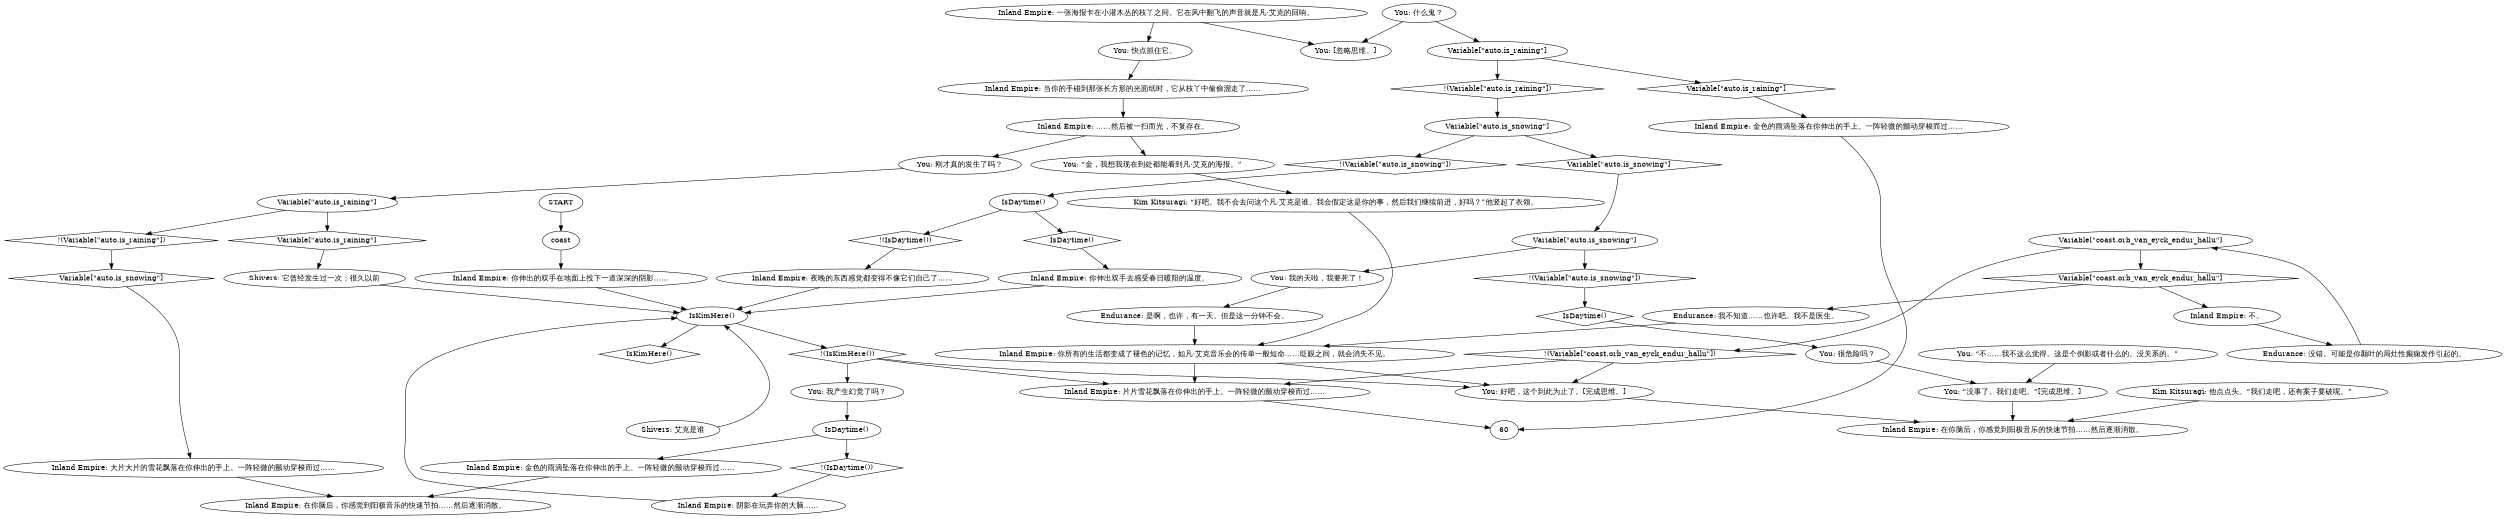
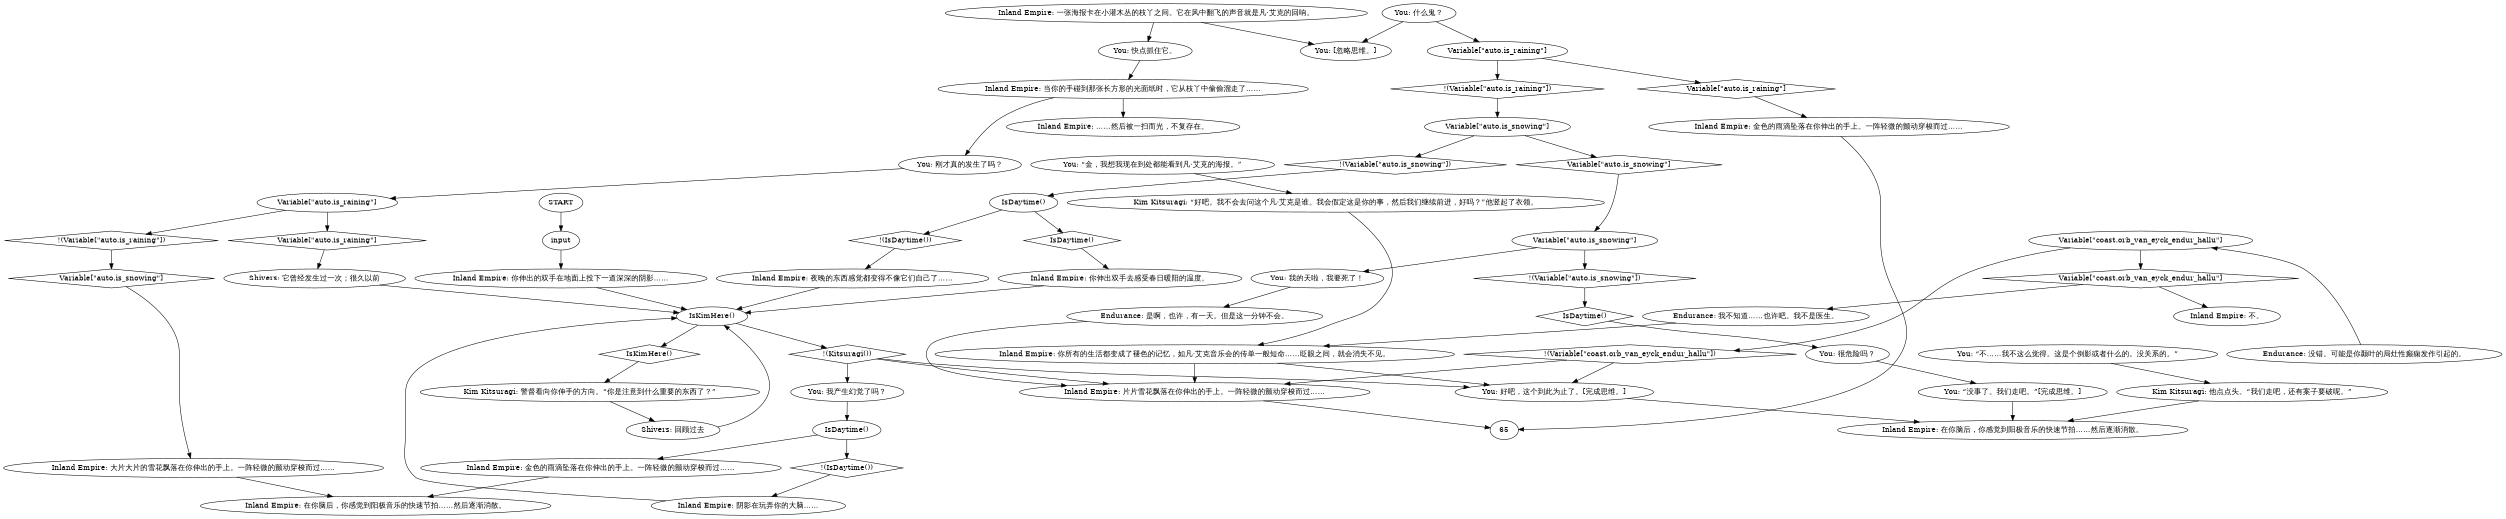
edge "Inland Empire: ……然后被一扫而光，不复存在。" -> "You: “金，我想我现在到处都能看到凡·艾克的海报。”": removed
edge "Inland Empire: ……然后被一扫而光，不复存在。" -> "You: 刚才真的发生了吗？": now "Inland Empire: 当你的手碰到那张长方形的光面纸时，它从枝丫中偷偷溜走了……" -> "You: 刚才真的发生了吗？"
node "coast": label "coast" -> "input"
edge "Endurance: 是啊，也许，有一天。但是这一分钟不会。" -> "Inland Empire: 你所有的生活都变成了褪色的记忆，如凡·艾克音乐会的传单一般短命……眨眼之间，就会消失不见。": now "Endurance: 是啊，也许，有一天。但是这一分钟不会。" -> "Inland Empire: 片片雪花飘落在你伸出的手上。一阵轻微的颤动穿梭而过……"
edge "Inland Empire: 不。" -> "Endurance: 没错。可能是你颞叶的局灶性癫痫发作引起的。": removed
node "!(IsKimHere())": label "!(IsKimHere())" -> "!(Kitsuragi())"
edge "You: “不……我不这么觉得。这是个倒影或者什么的。没关系的。”" -> "You: “没事了。我们走吧。”[完成思维。]": now "You: “不……我不这么觉得。这是个倒影或者什么的。没关系的。”" -> "Kim Kitsuragi: 他点点头。“我们走吧，还有案子要破呢。”"
node "Kim Kitsuragi: 警督看向你伸手的方向。“你是注意到什么重要的东西了？”": added
node "Shivers: 艾克是谁": label "Shivers: 艾克是谁" -> "Shivers: 回顾过去"
node "60": label "60" -> "65"
